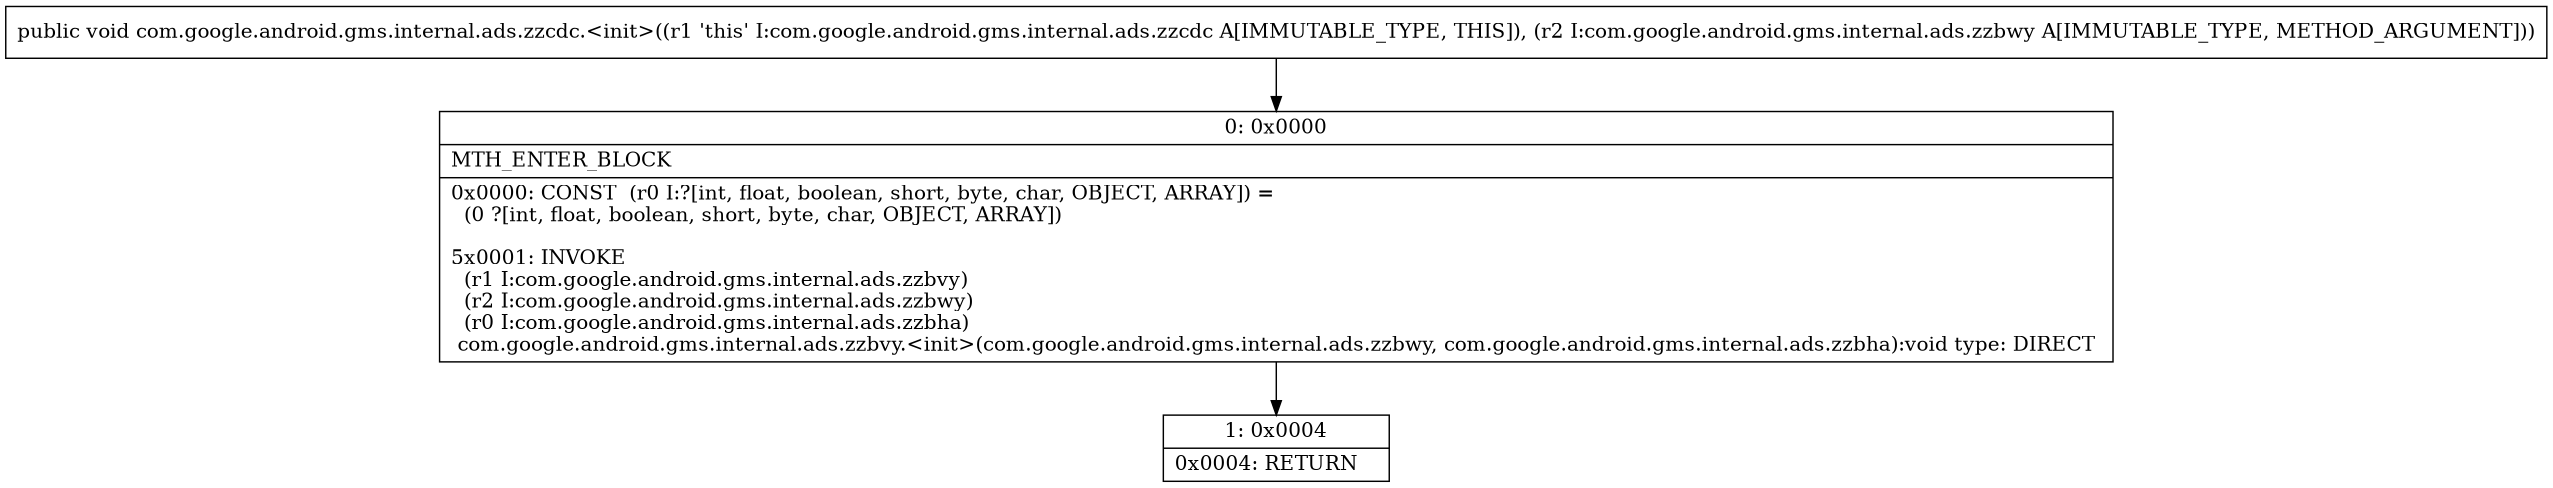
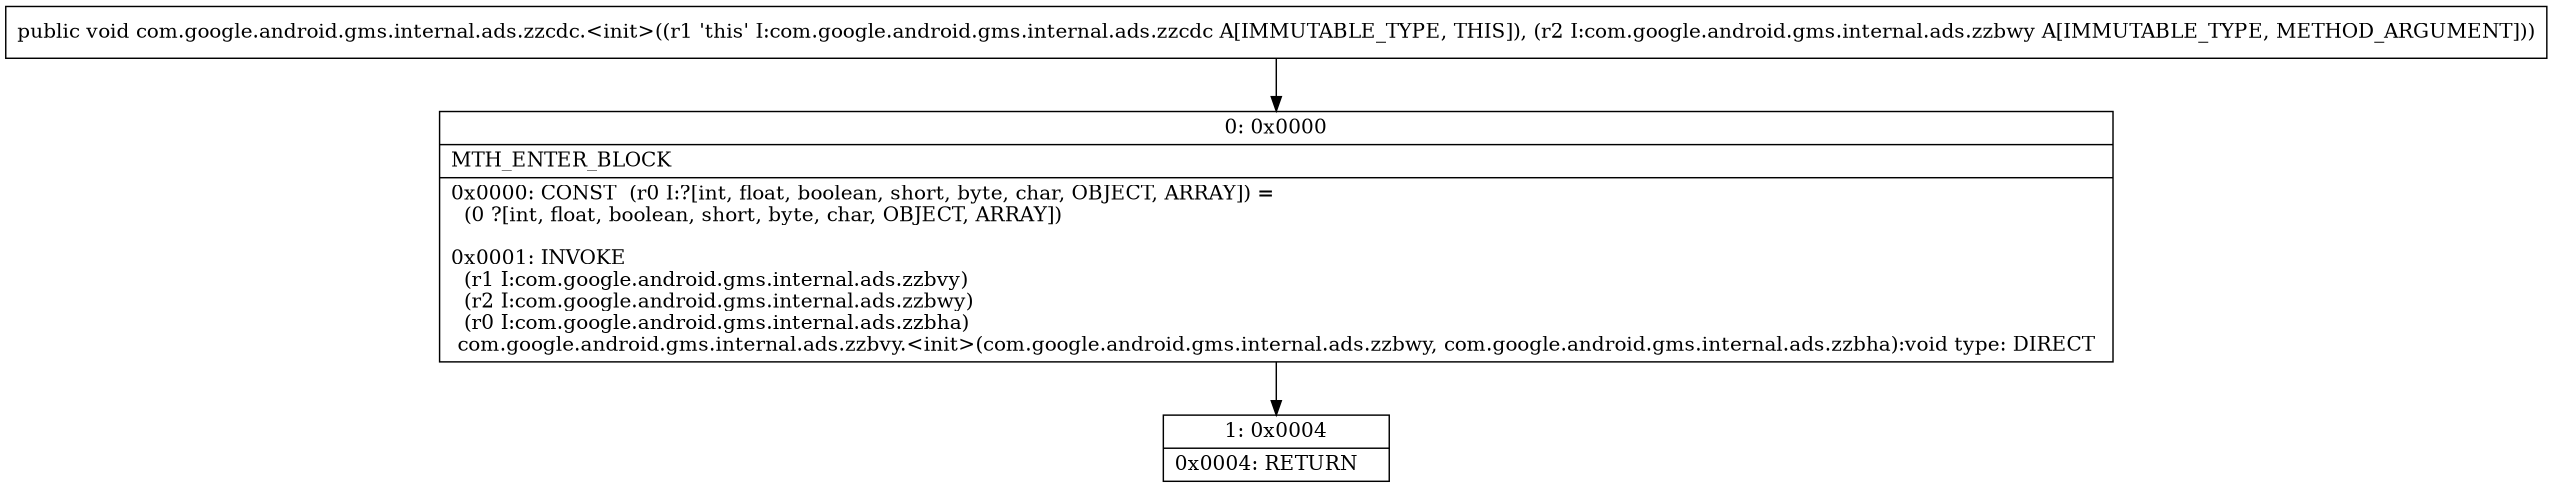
node "0: 0x0000": text "5x0001: INVOKE" -> "0x0001: INVOKE"
